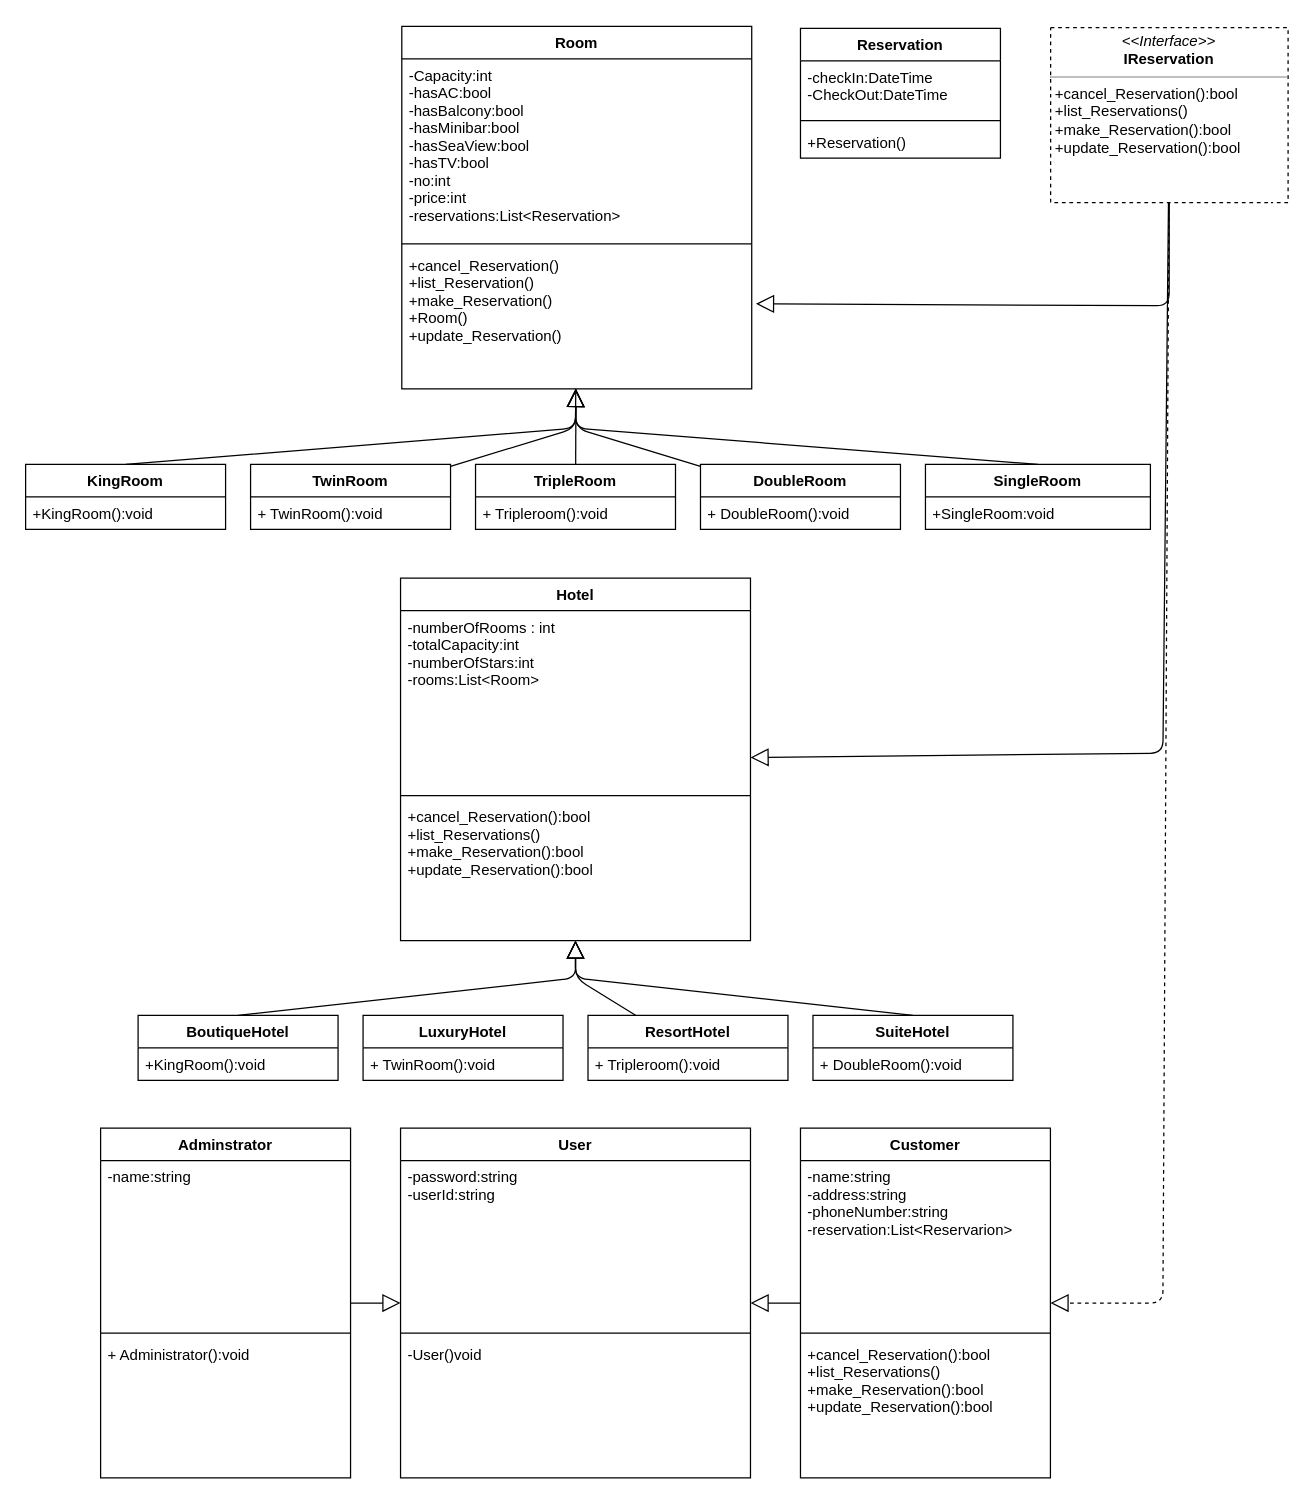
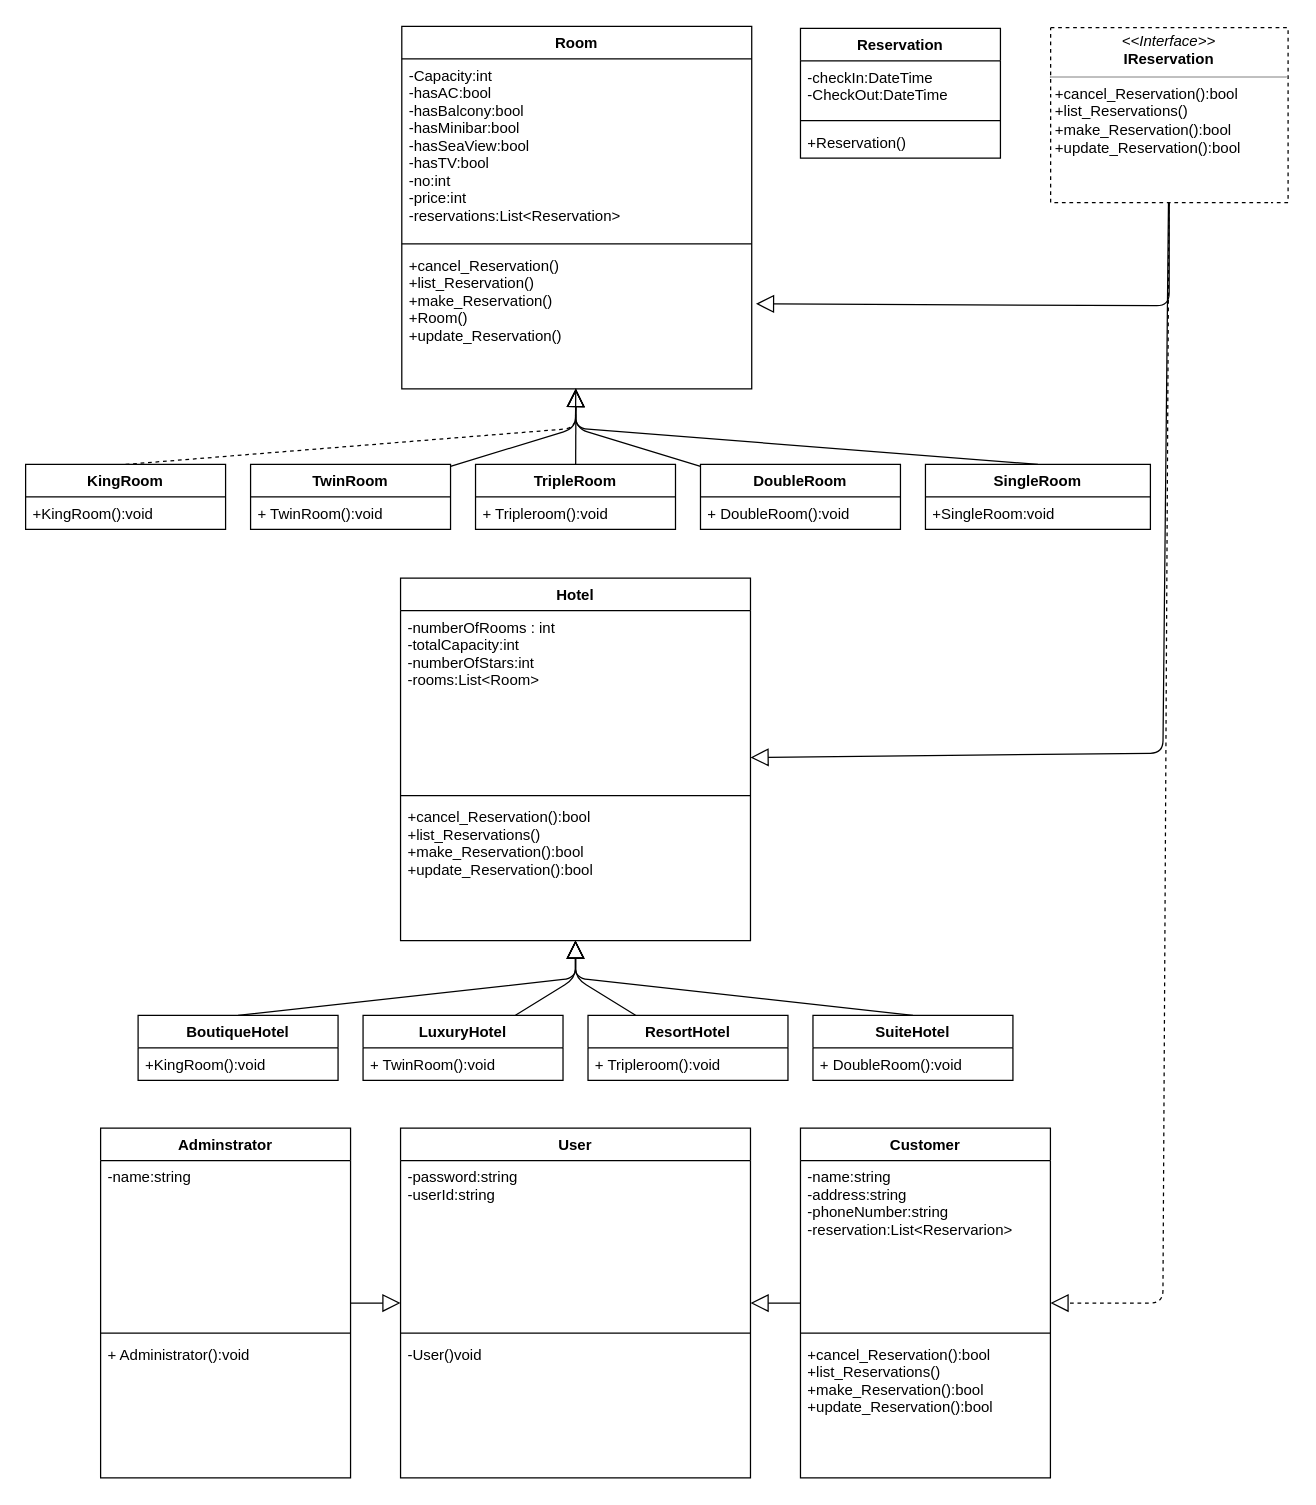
edge "KingRoom" -> "Room": style solid -> dashed
edge "LuxuryHotel" -> "Hotel": added
